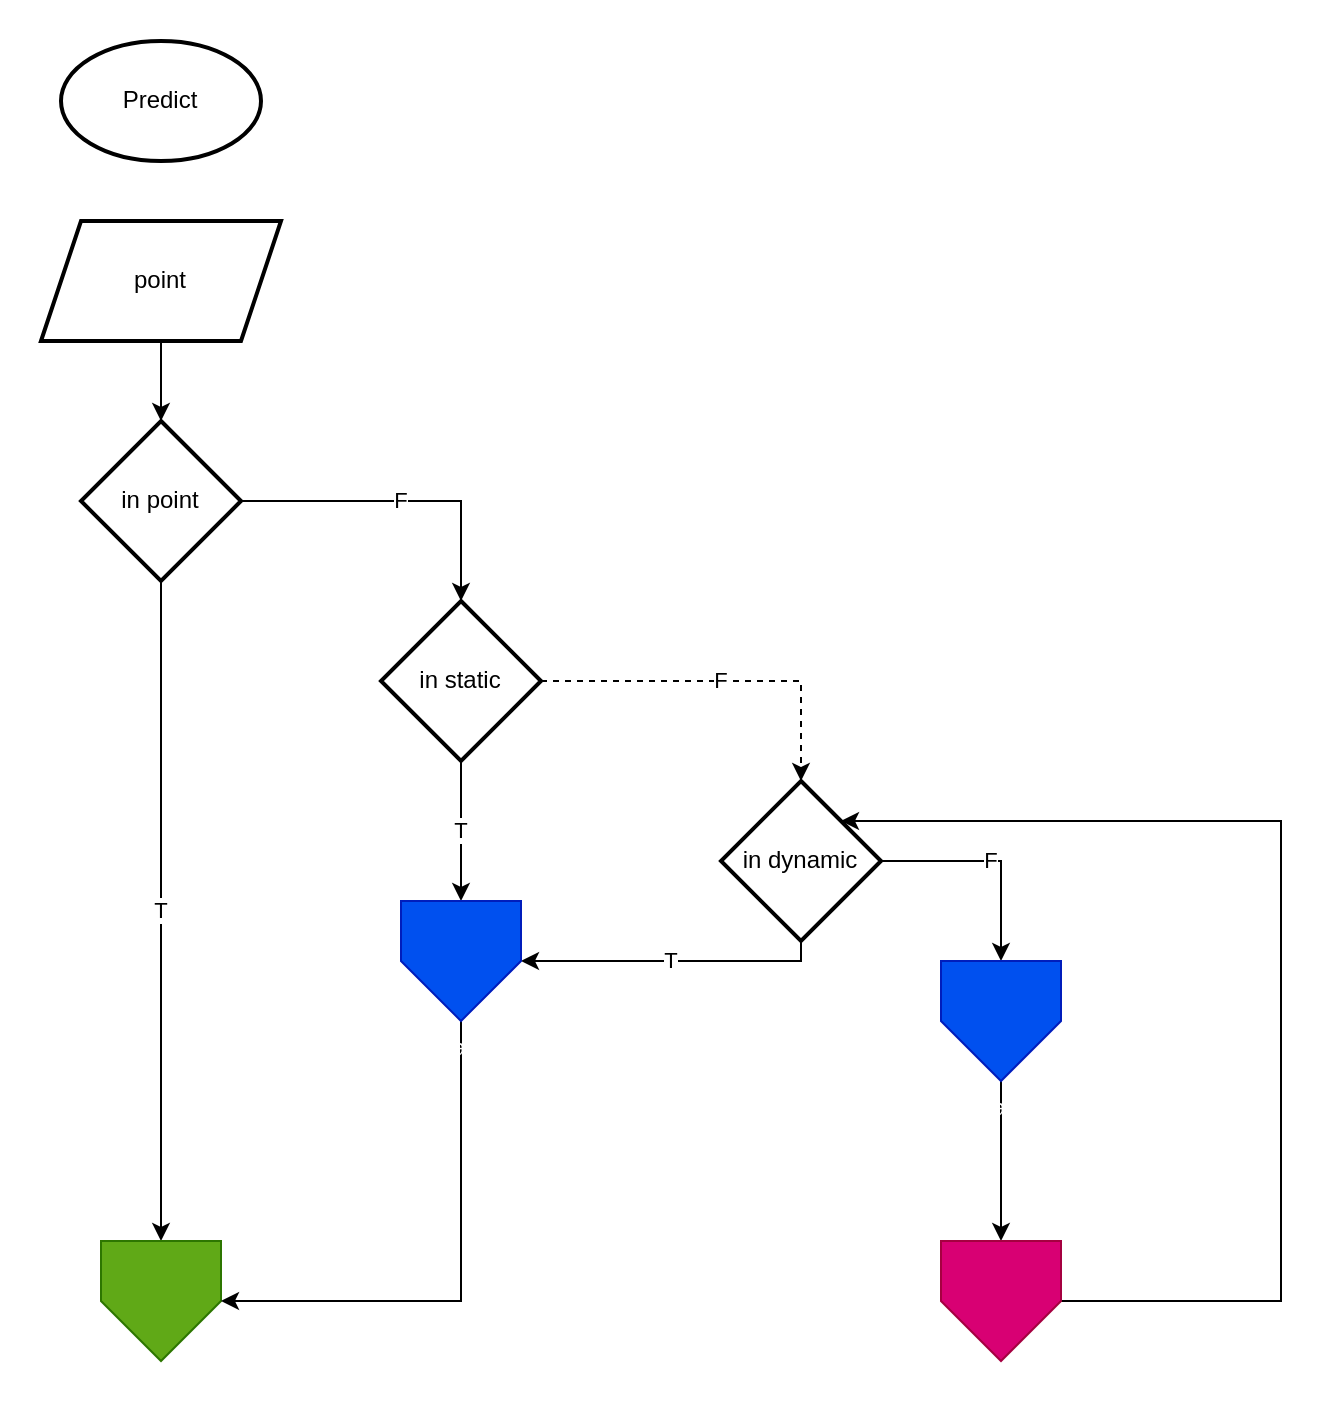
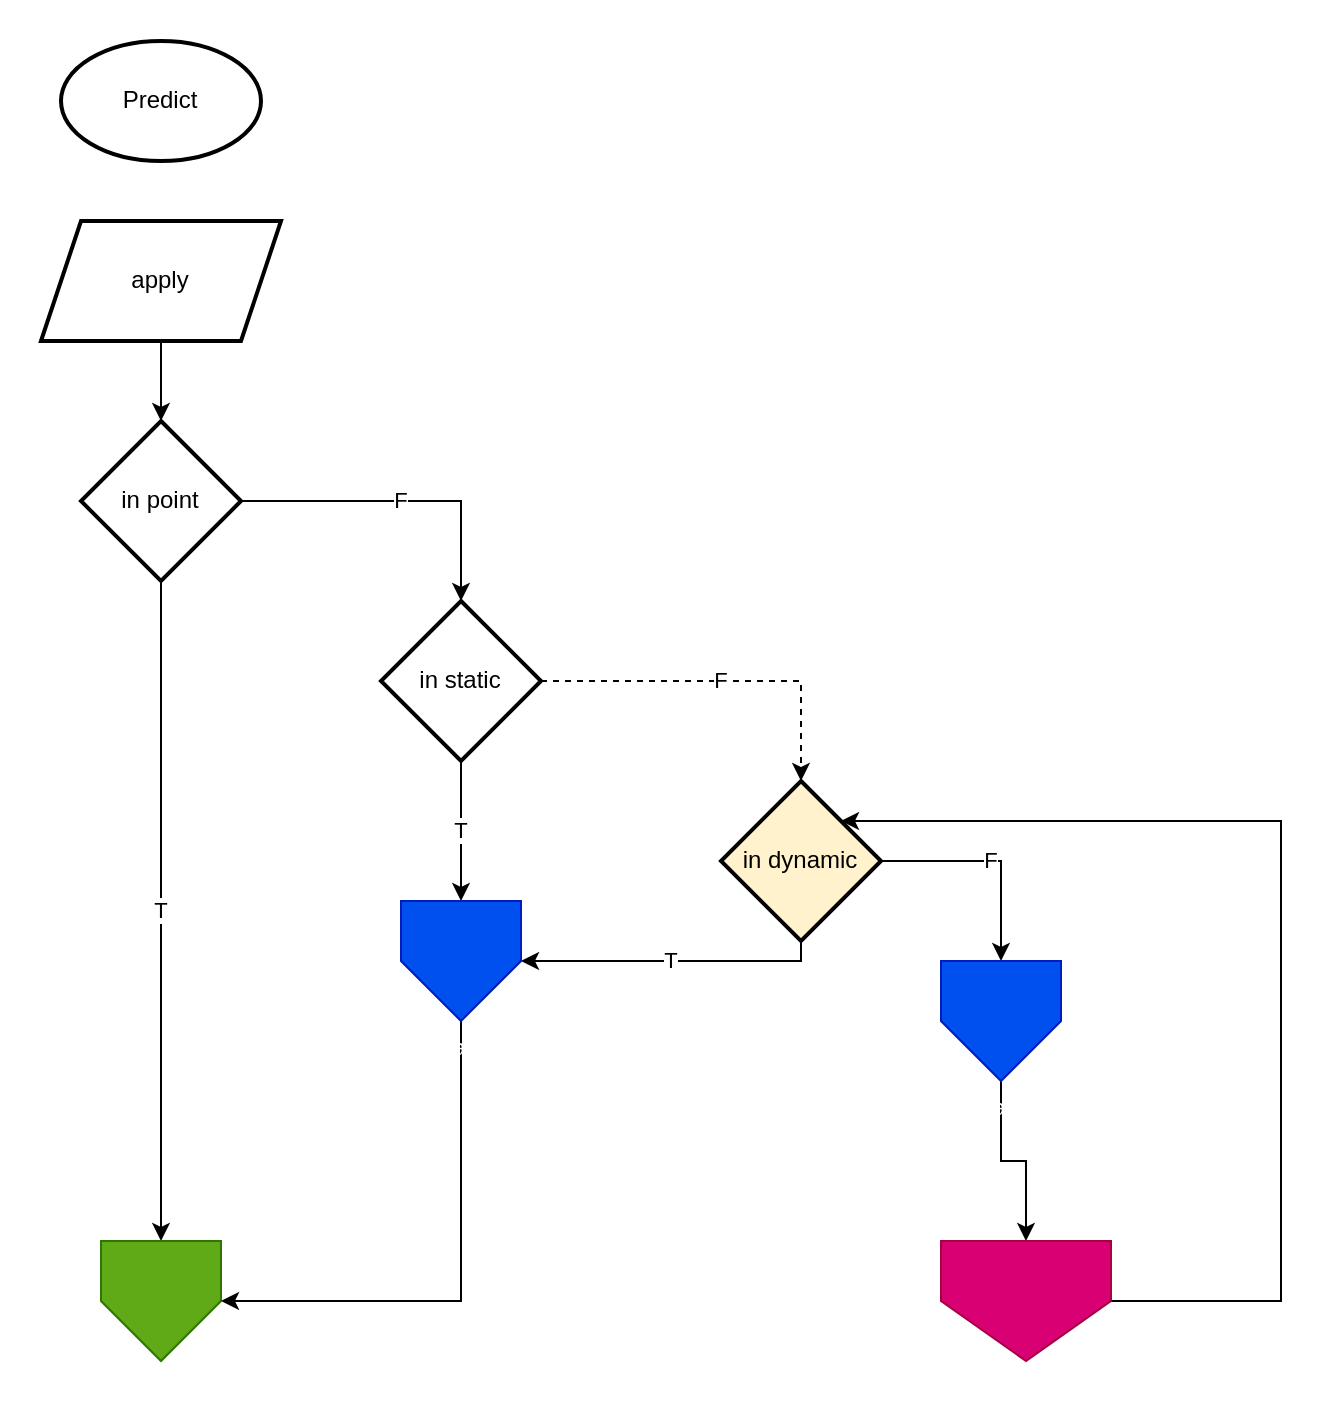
node "point": label "point" -> "apply"
node "in dynamic": fillcolor #ffffff -> #fff2cc
node "Update dynamic": size 120x120 -> 170x120
